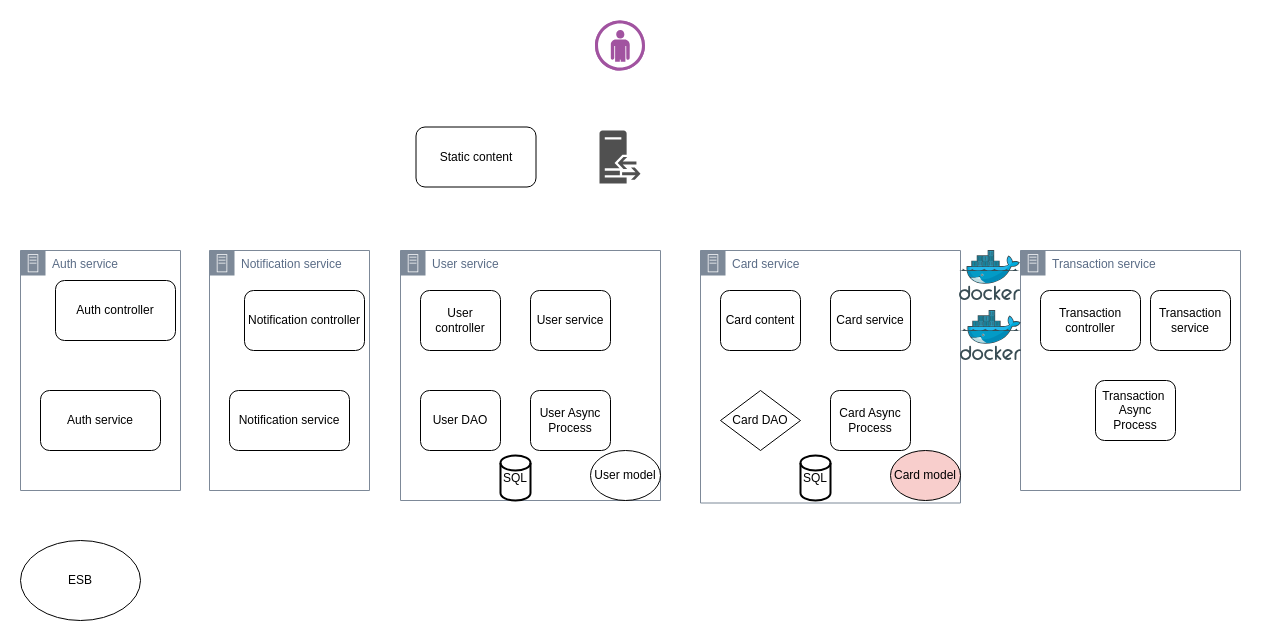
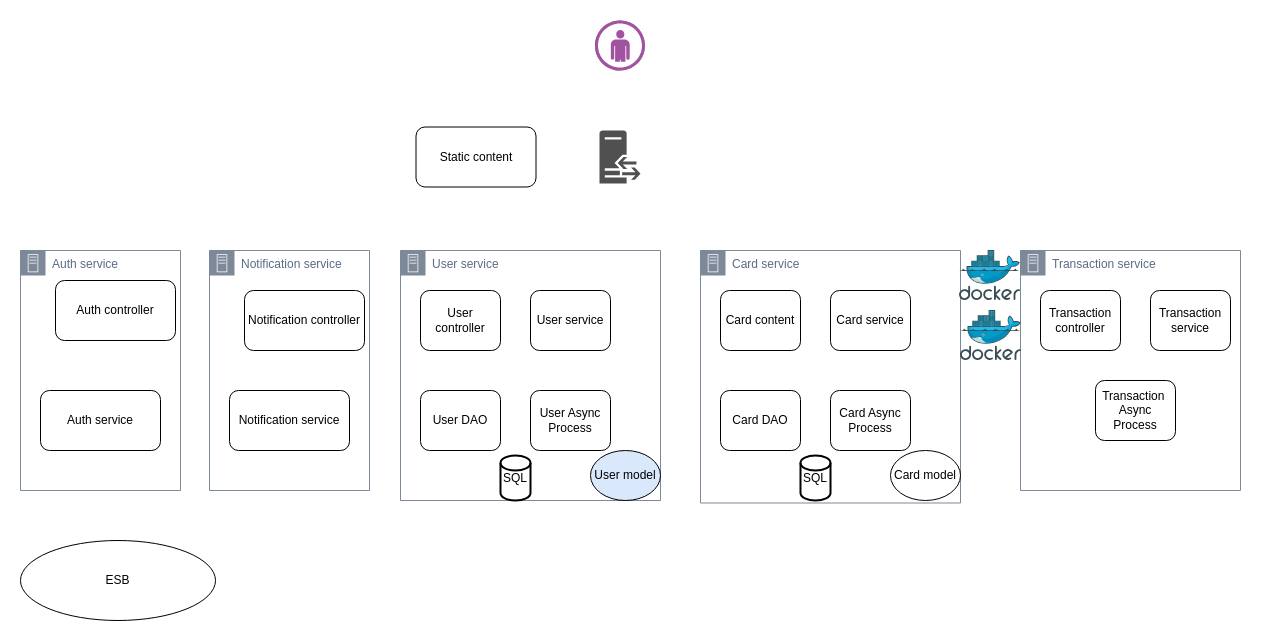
node "Transaction controller": size 100x60 -> 80x60
node "Card DAO": shape diamond -> rounded rectangle
node "User model": fillcolor #ffffff -> #dae8fc
node "Card model": fillcolor #f8cecc -> #ffffff
node "ESB": size 120x80 -> 195x80
